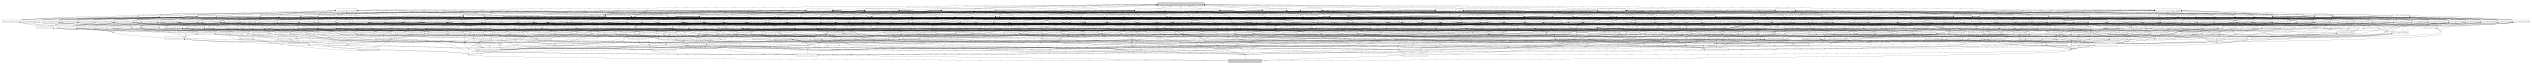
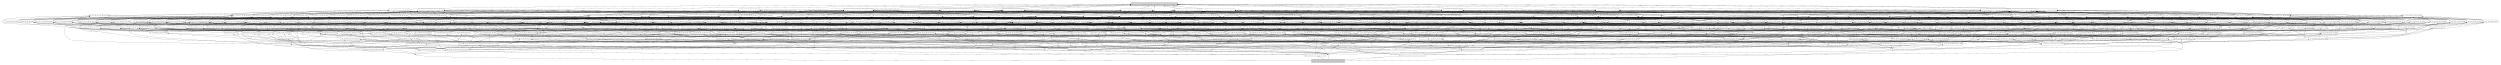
node "({9, 21, 24, 27, 28}, {'a1', 'a11', 'a12'})": removed
